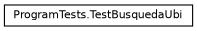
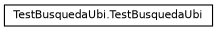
node "ProgramTests.TestBusquedaUbi": label "ProgramTests.TestBusquedaUbi" -> "TestBusquedaUbi.TestBusquedaUbi"
